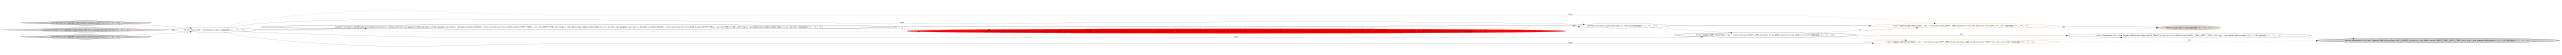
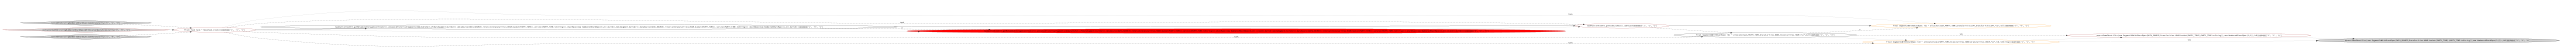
node "Assert.assertNull(id1)@@@7@@@['0', '0', '1']": removed
